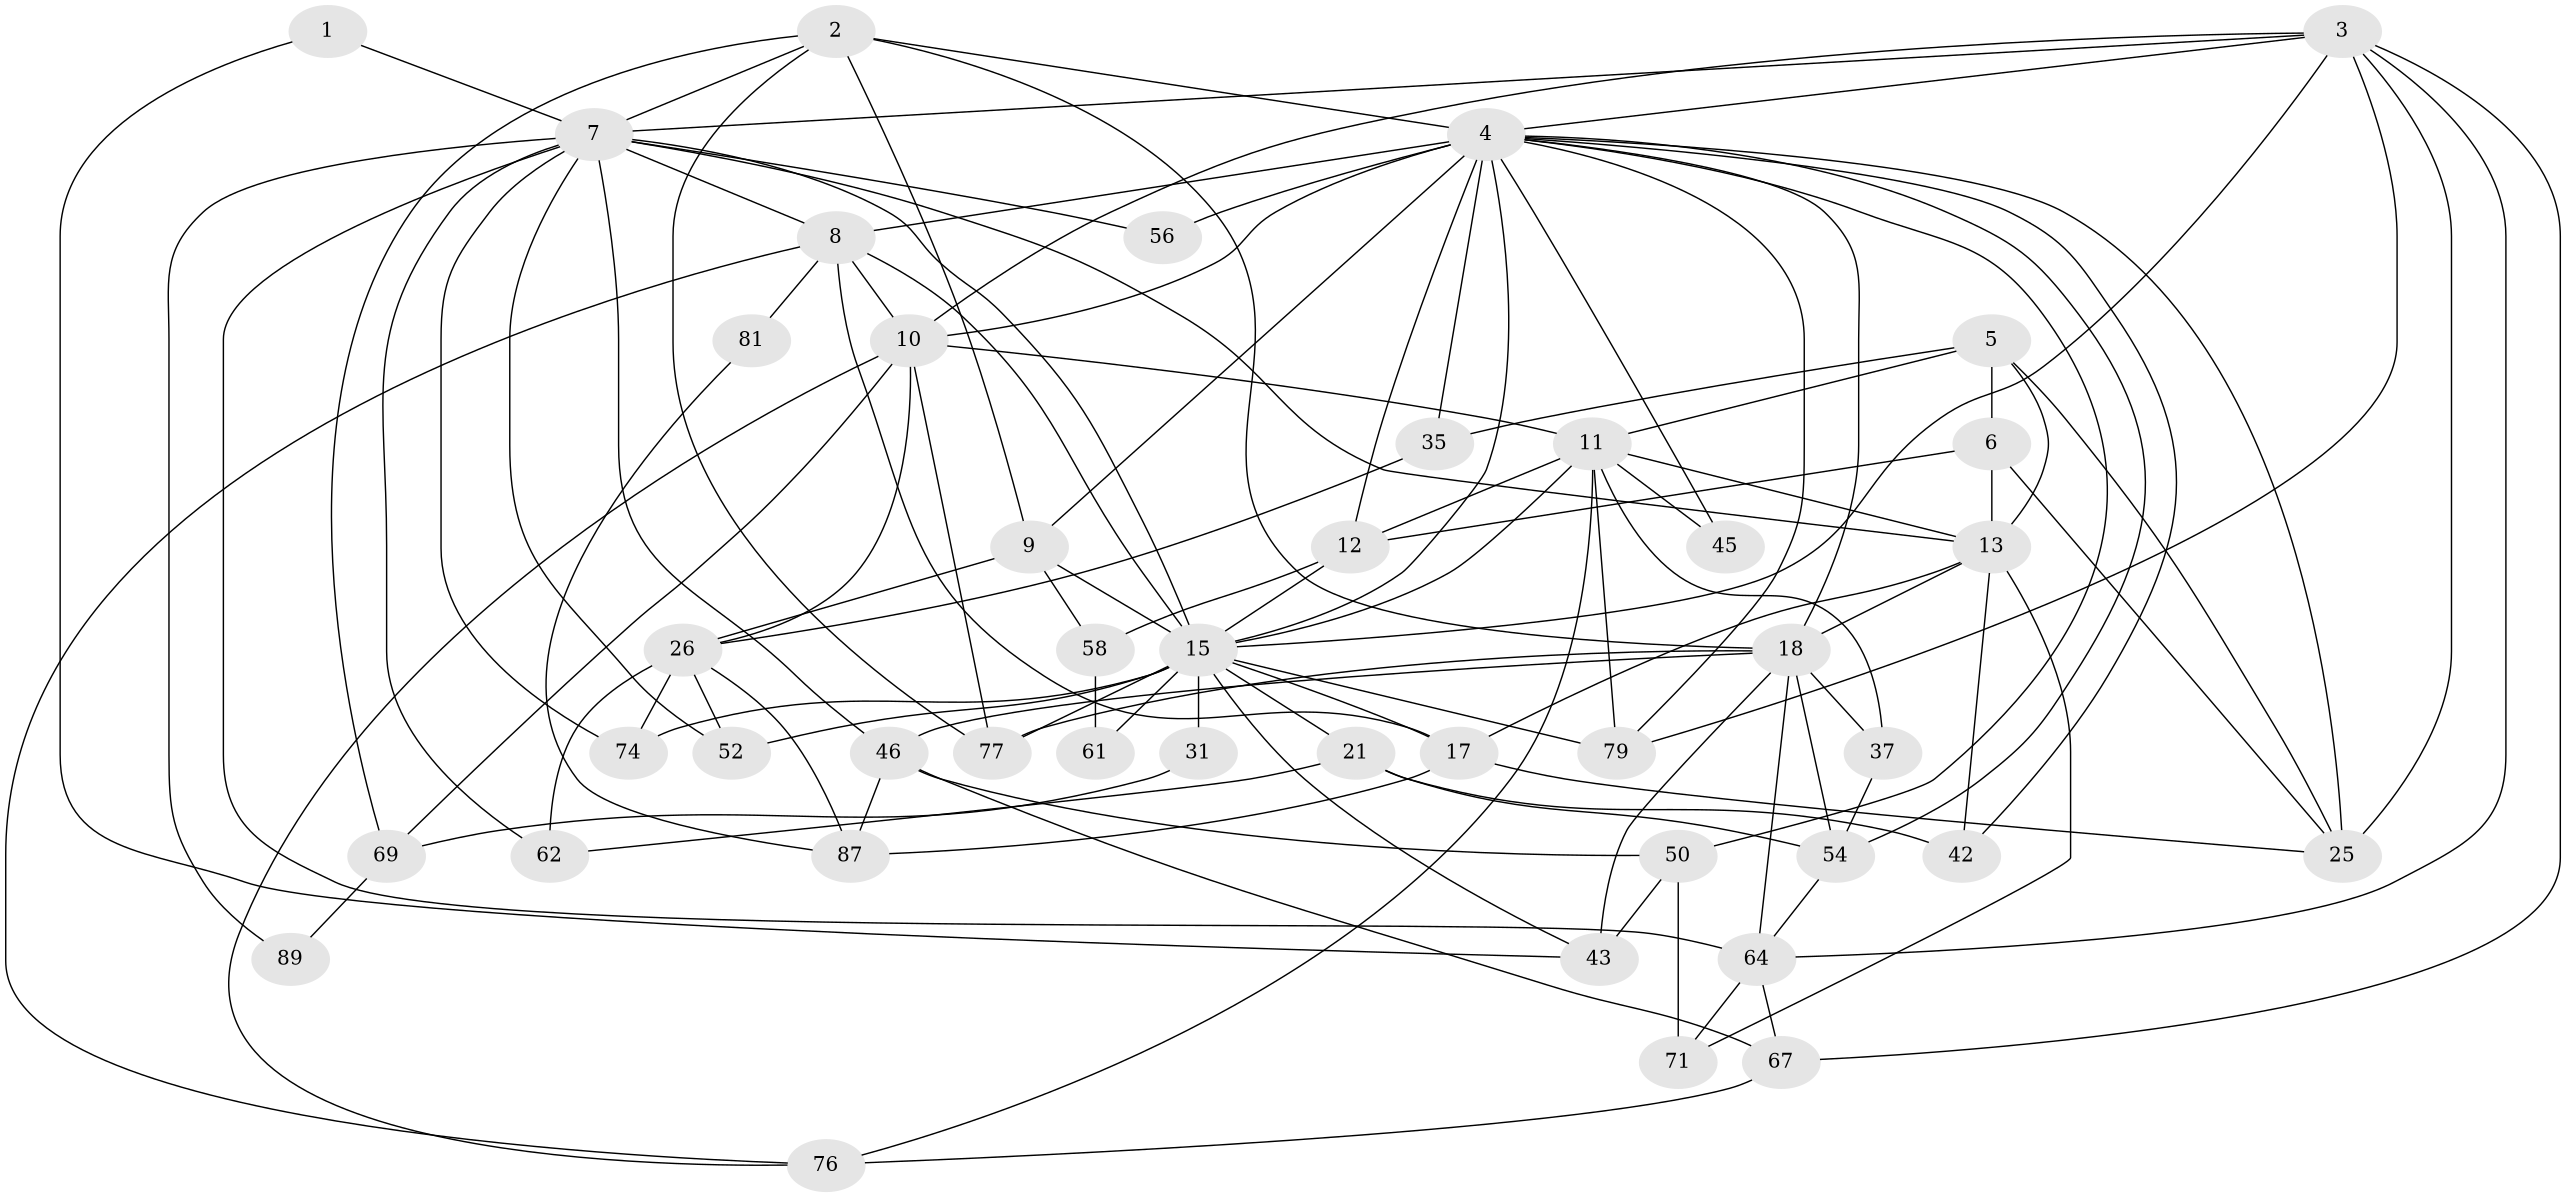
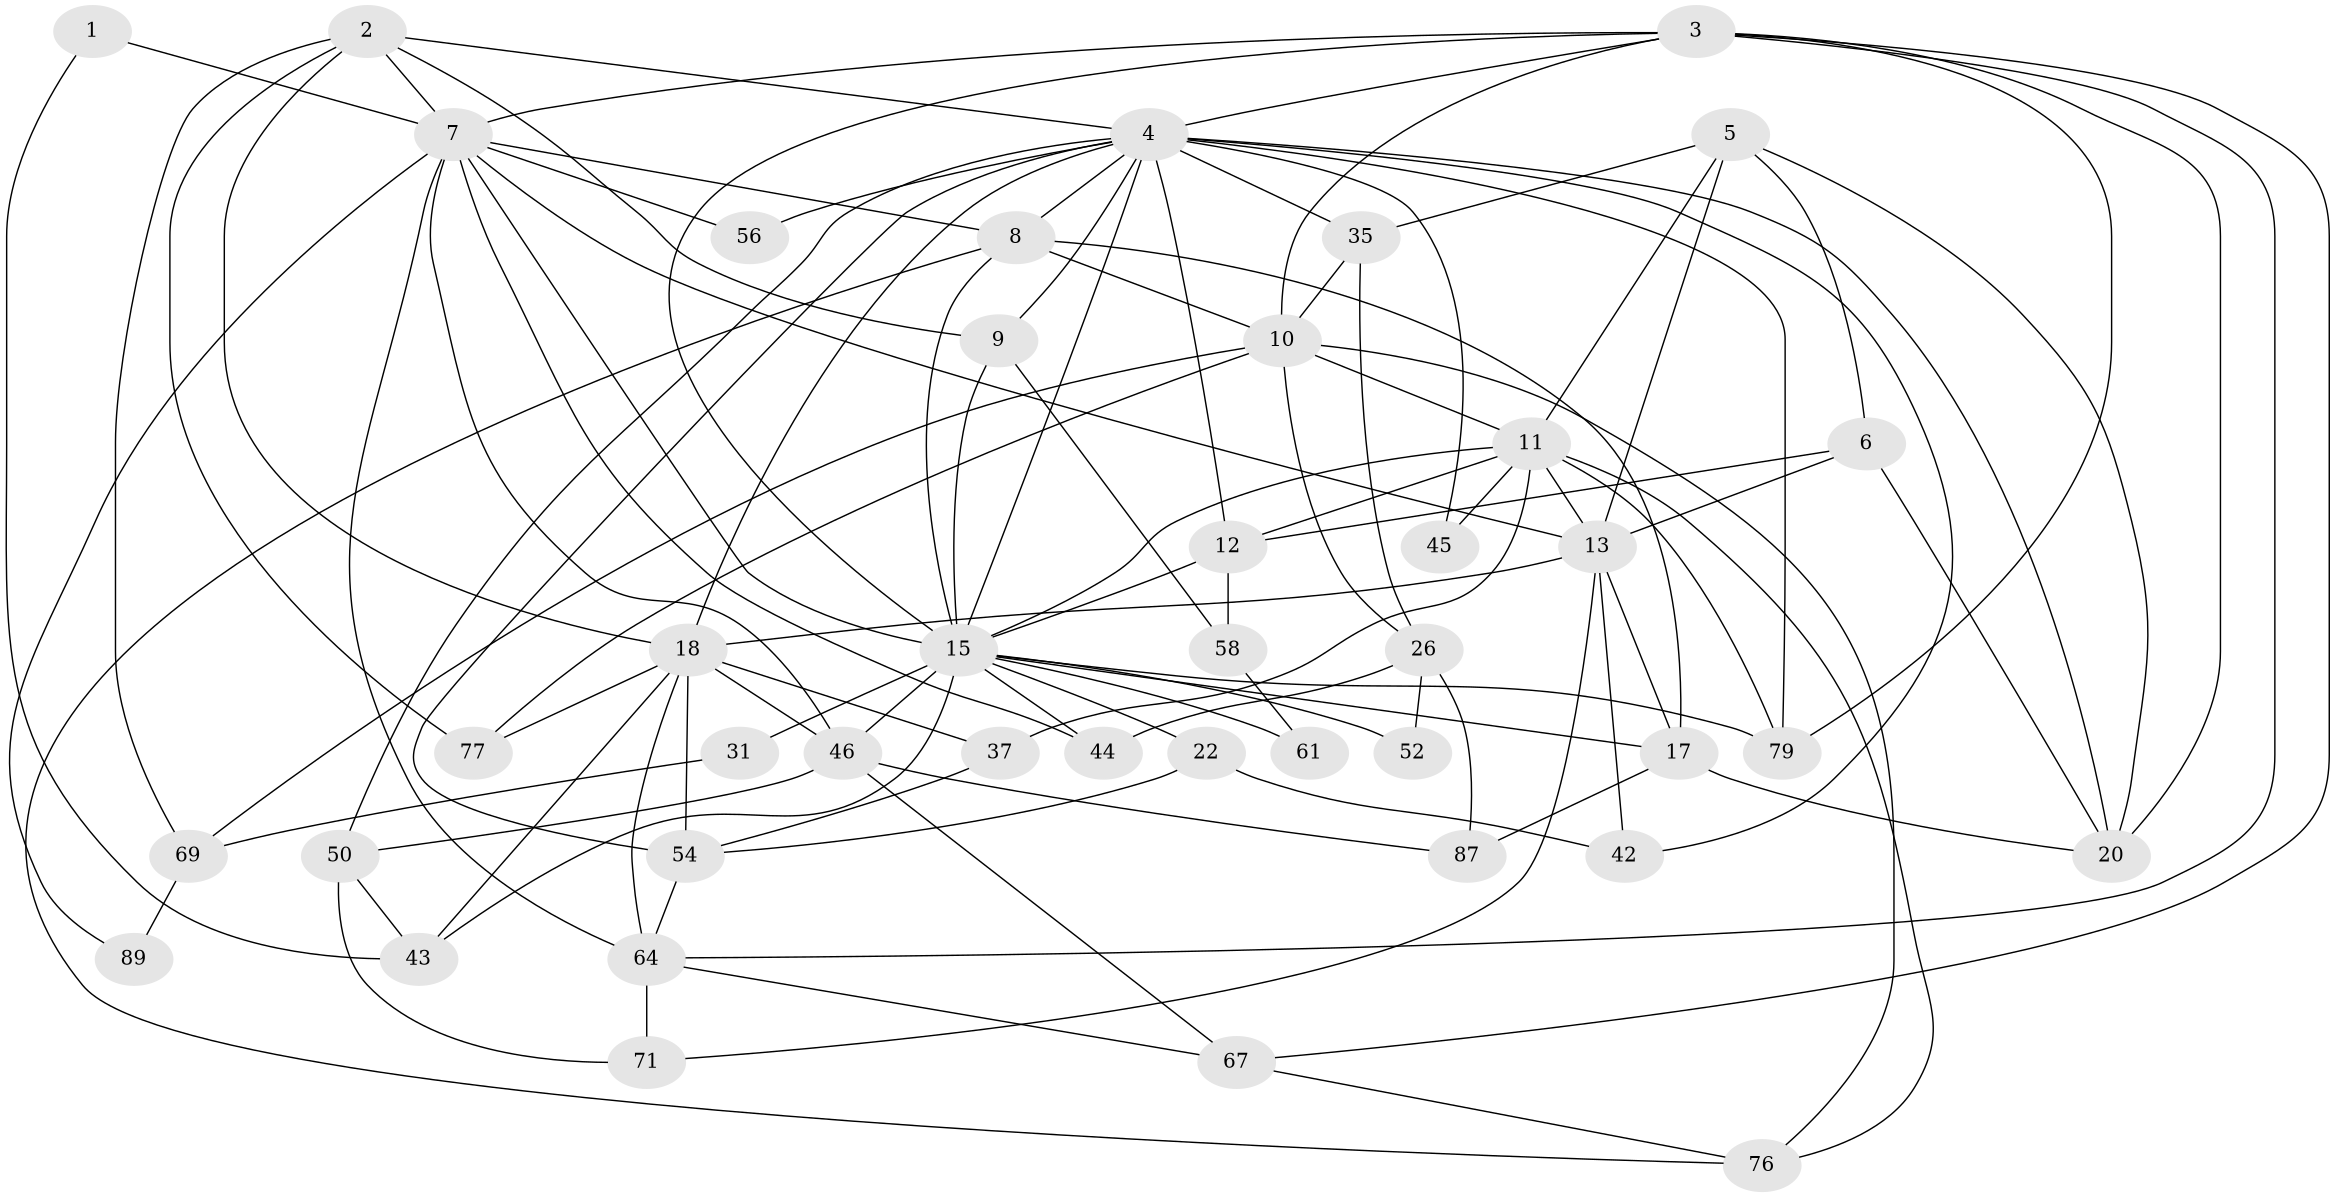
edge "4" -- "10": now "35" -- "10"
node "81": removed
edge "7" -- "52": removed
edge "9" -- "26": removed
edge "15" -- "77": now "15" -- "46"
node "74": label "74" -> "44"
node "21": label "21" -> "22"
node "62": removed
node "25": label "25" -> "20"
